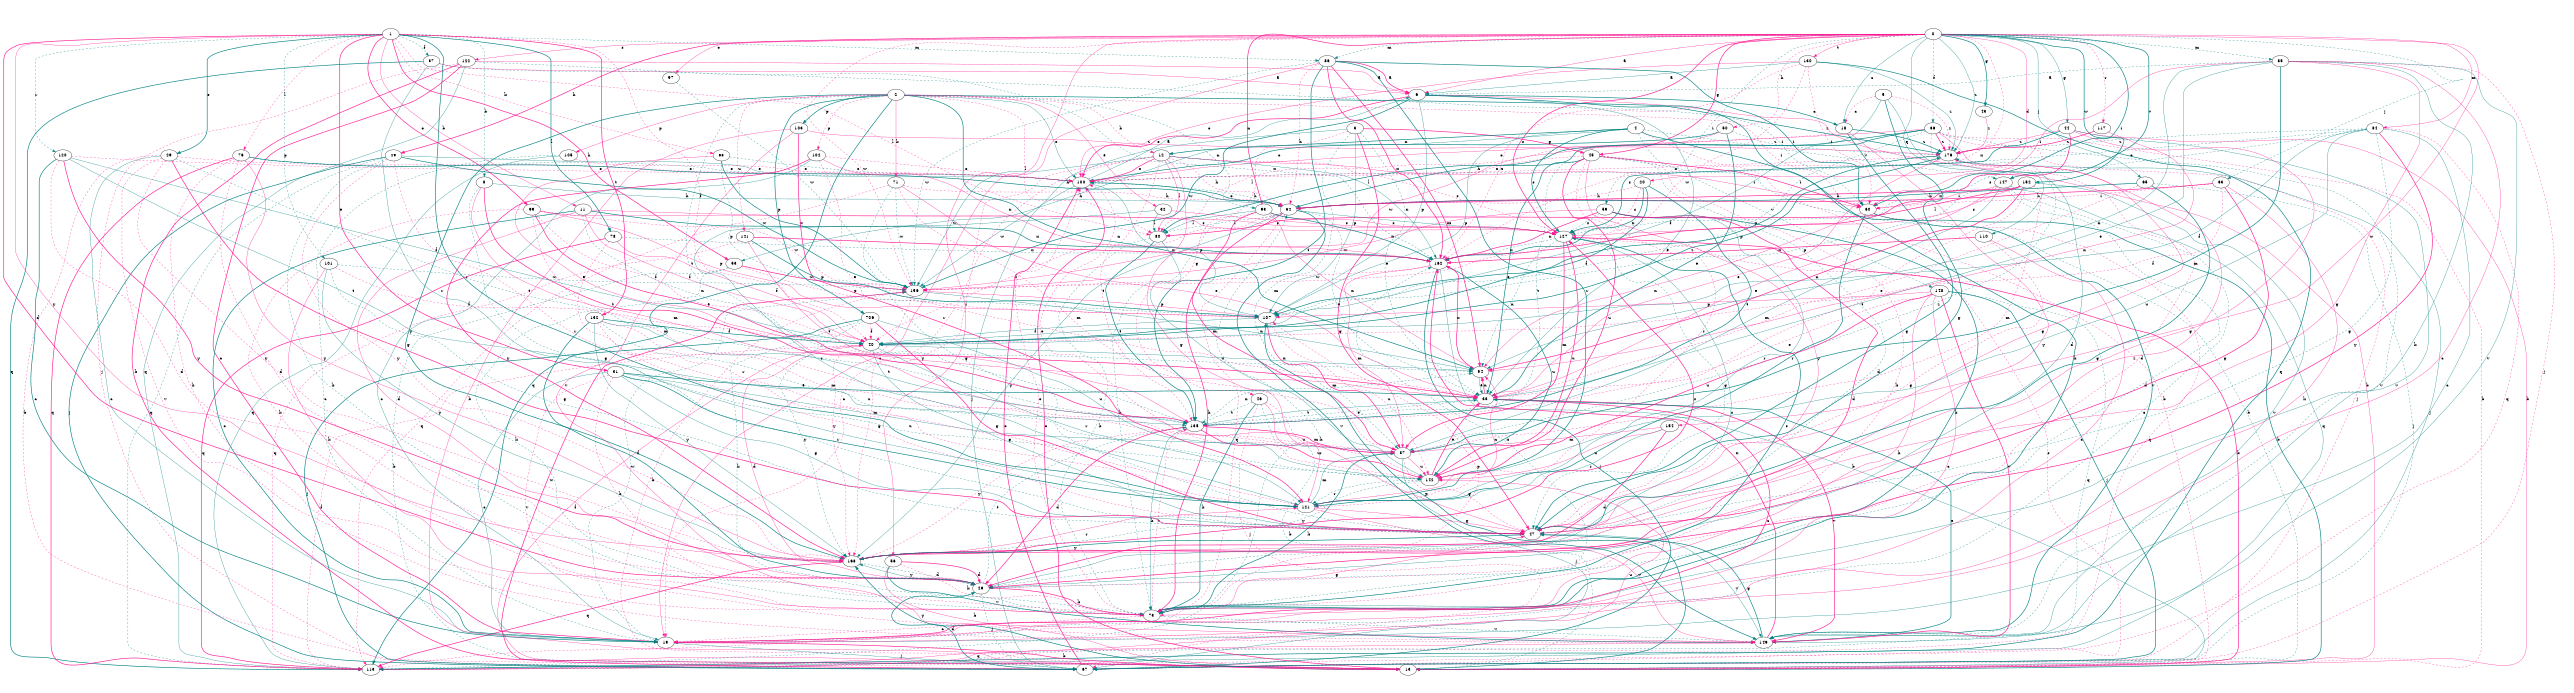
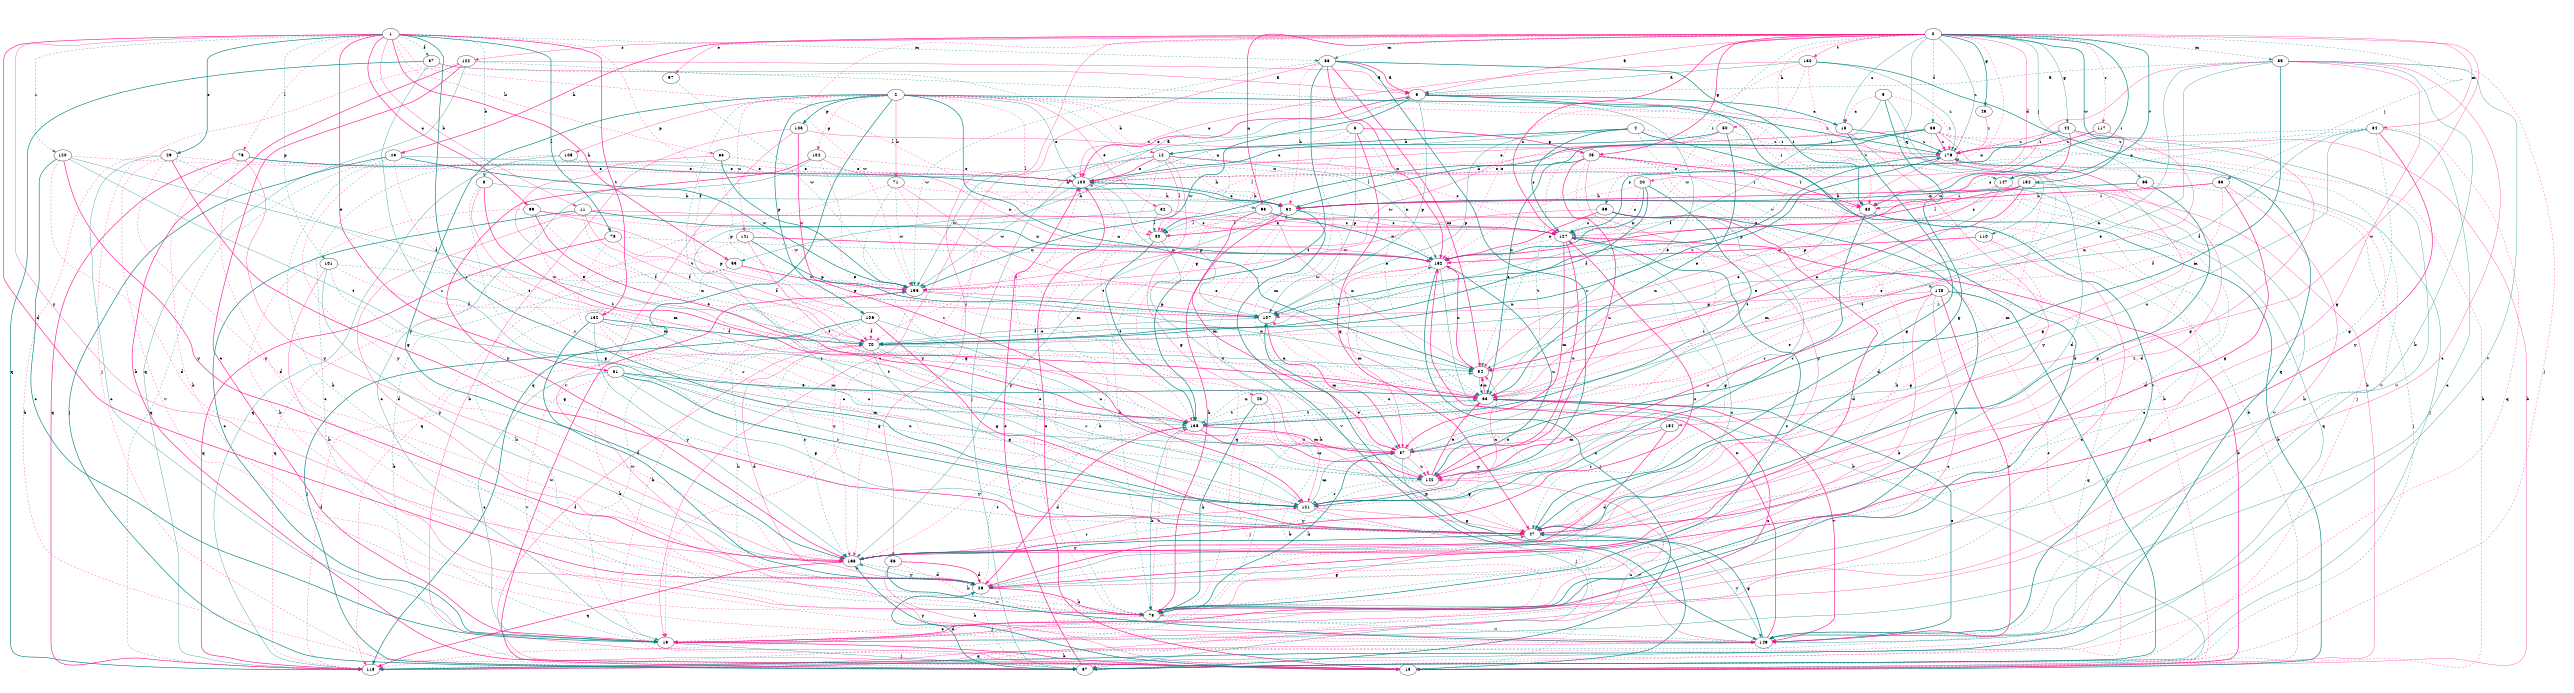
edge "4" -> "12": label "n" -> "b"
node "706": label "706" -> "106"
